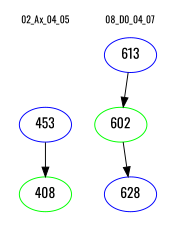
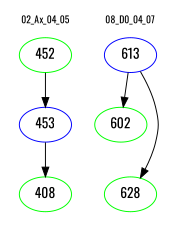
node "452": added
edge "602" -> "628": now "613" -> "628"
node "628": color blue -> green
